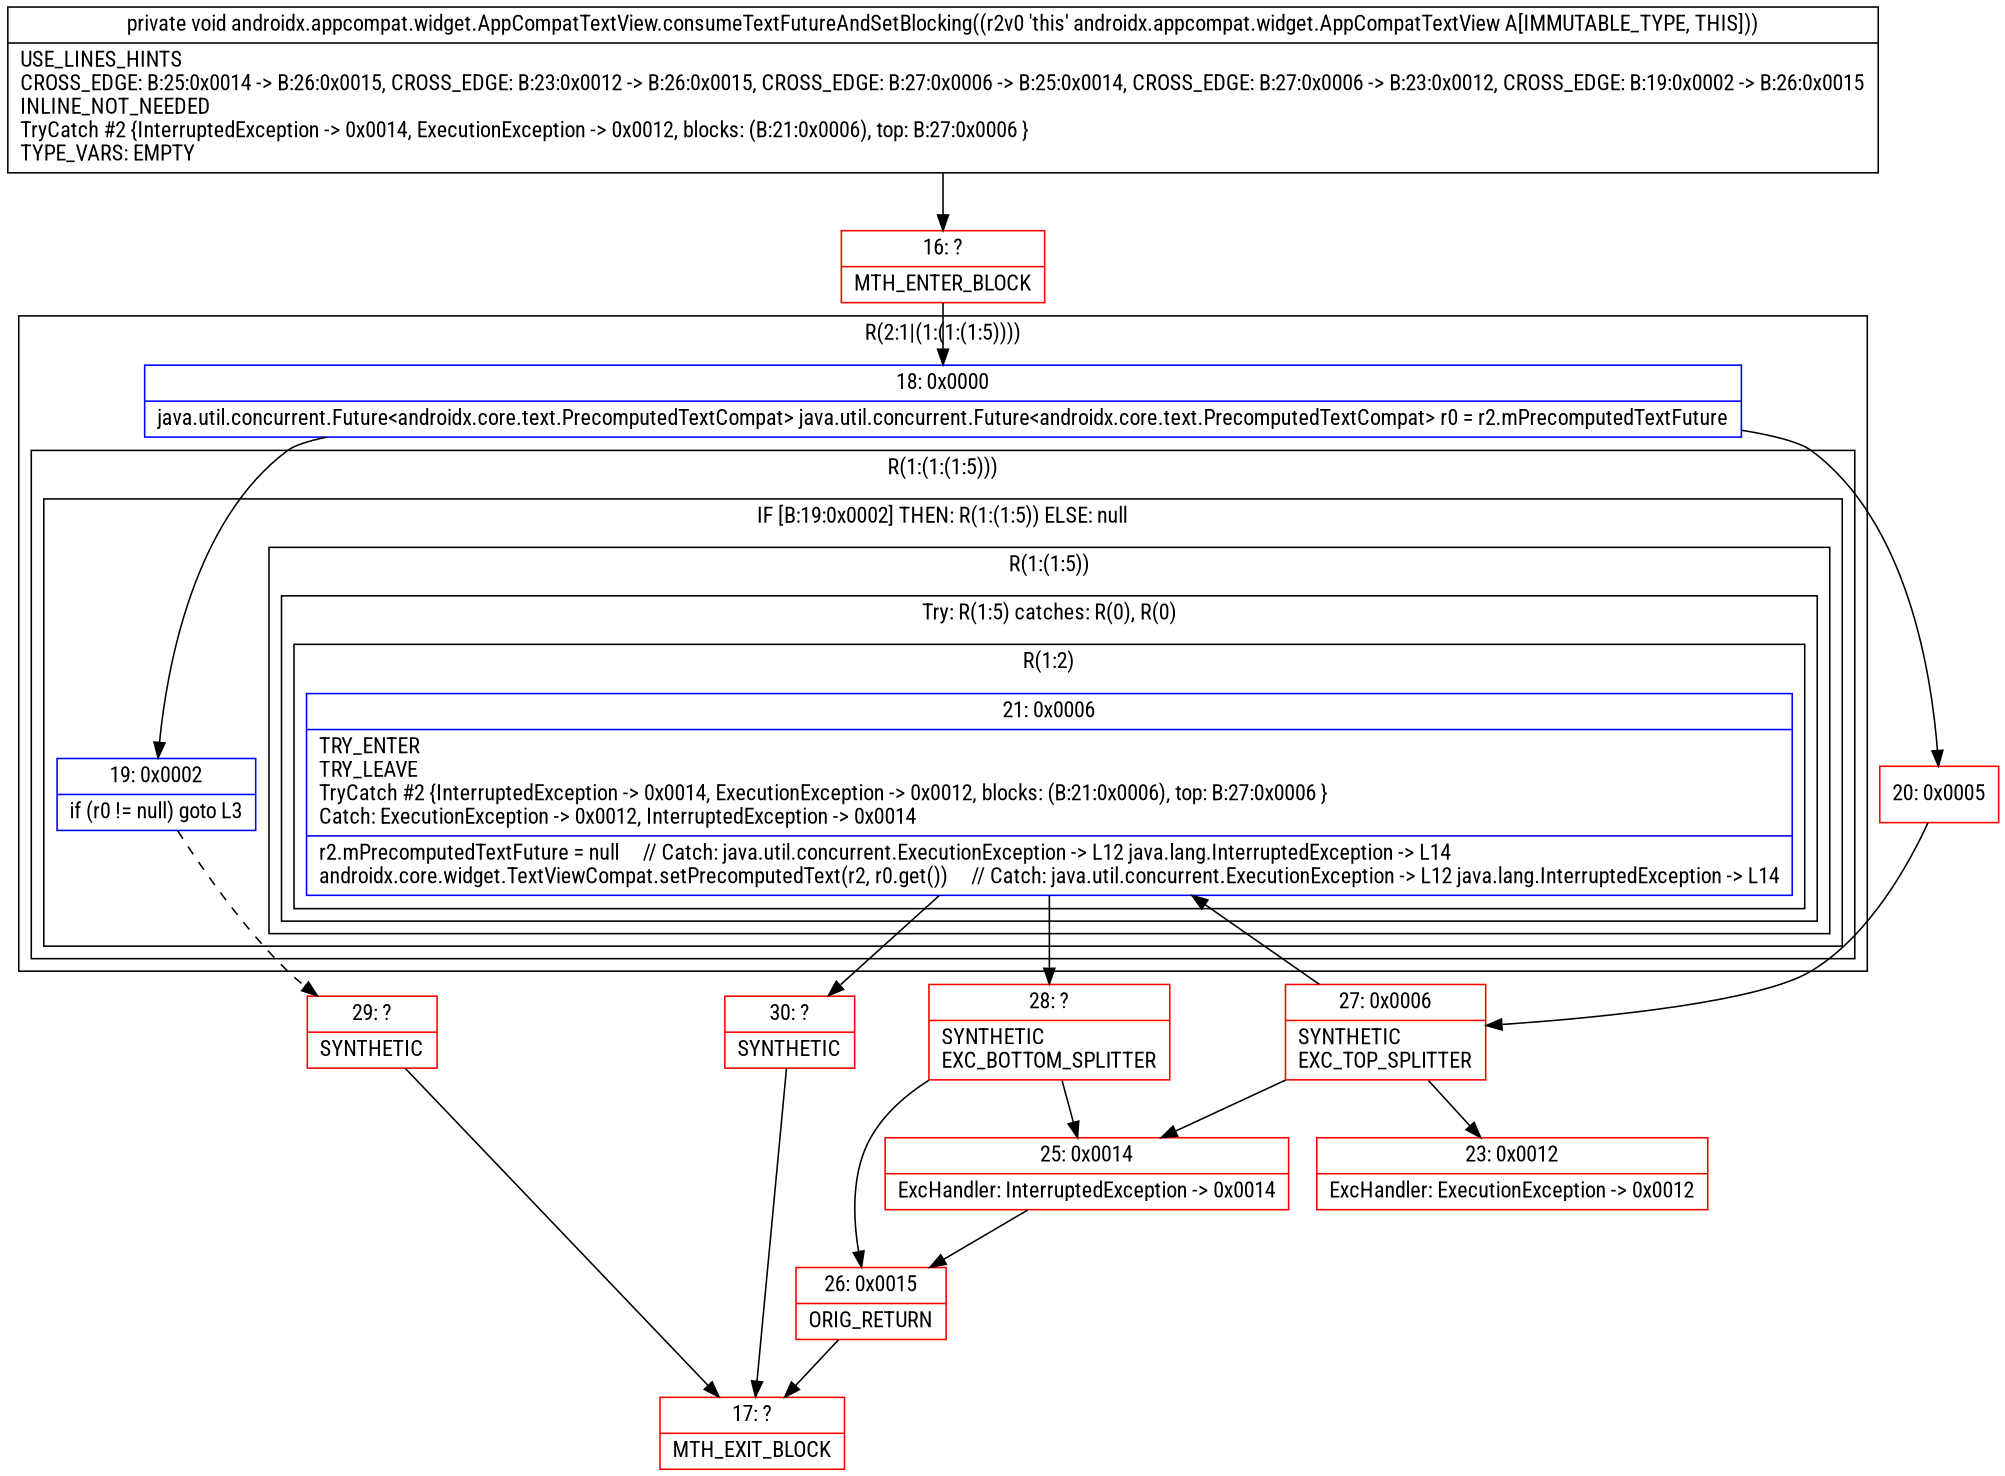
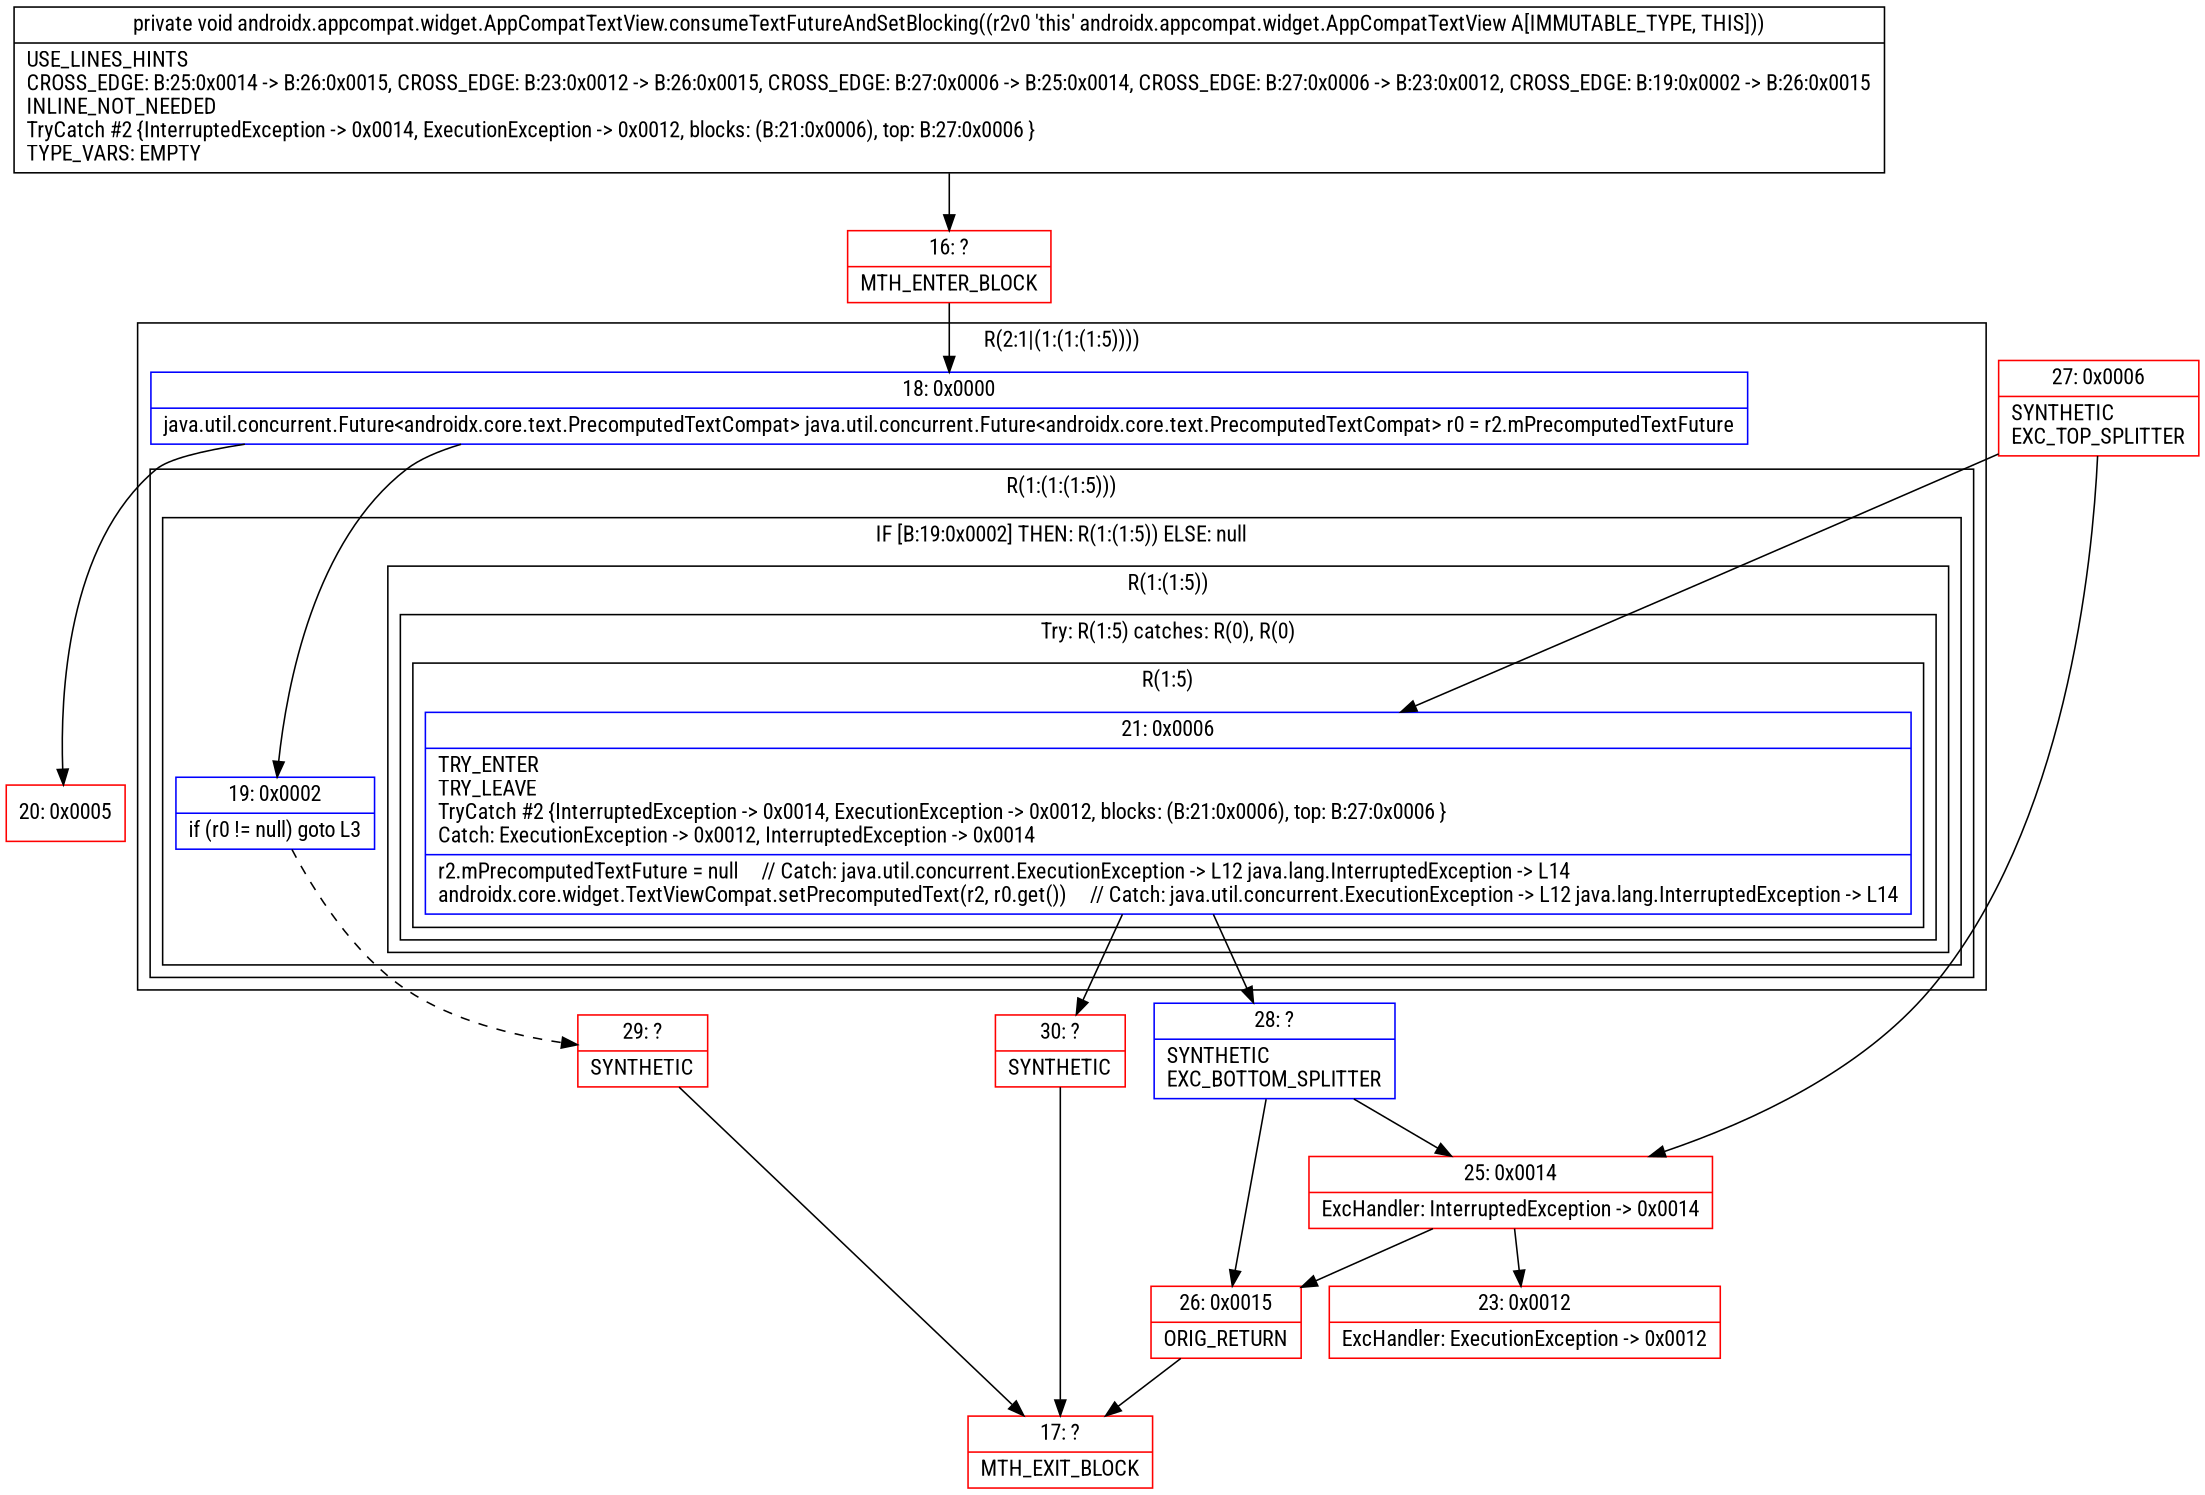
cluster "R(1:2)": label "R(1:2)" -> "R(1:5)"
edge "20: 0x0005" -> "27: 0x0006": removed
node "28: ?": color red -> blue
edge "27: 0x0006" -> "23: 0x0012": now "25: 0x0014" -> "23: 0x0012"
